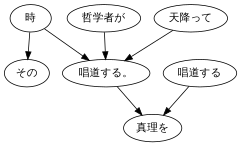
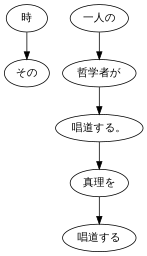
node "一人の": added
node "天降って": removed
edge "時" -> "唱道する。": removed
edge "唱道する" -> "真理を": reversed
